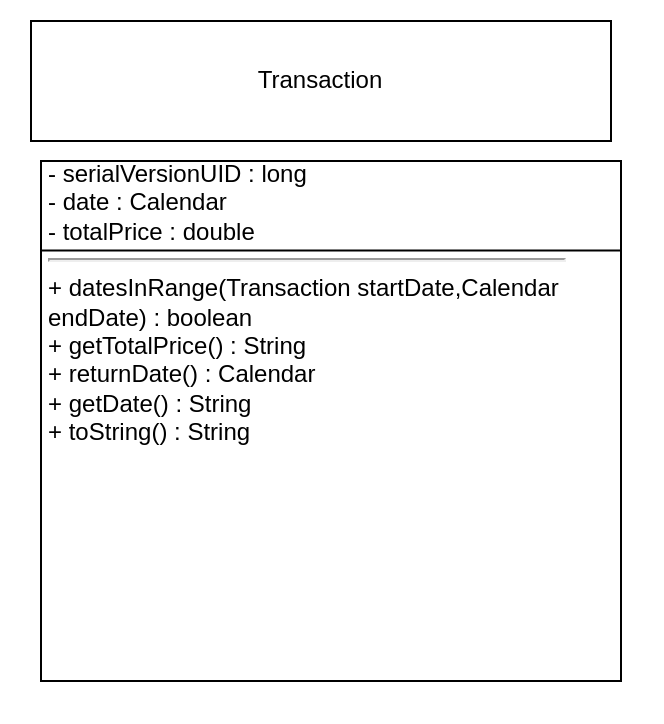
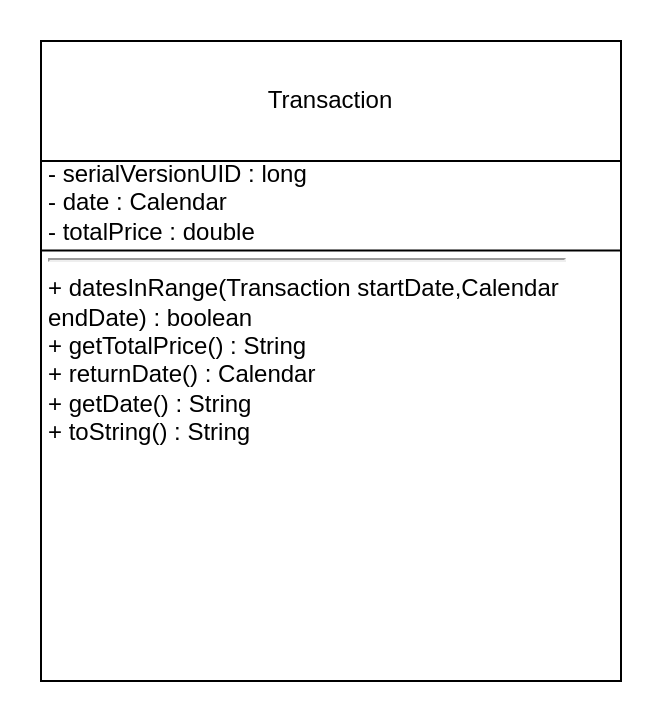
node "Transaction": moved (321, 81) -> (331, 101)
